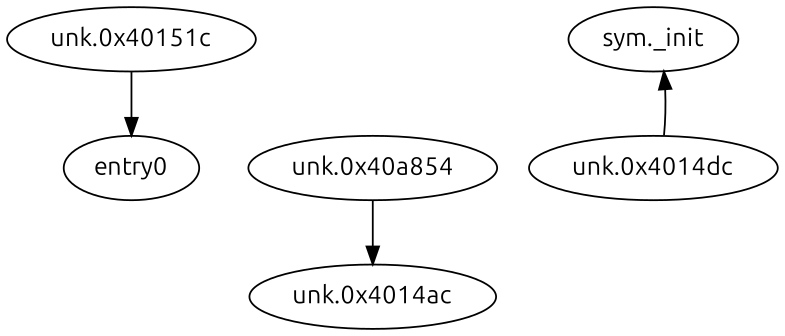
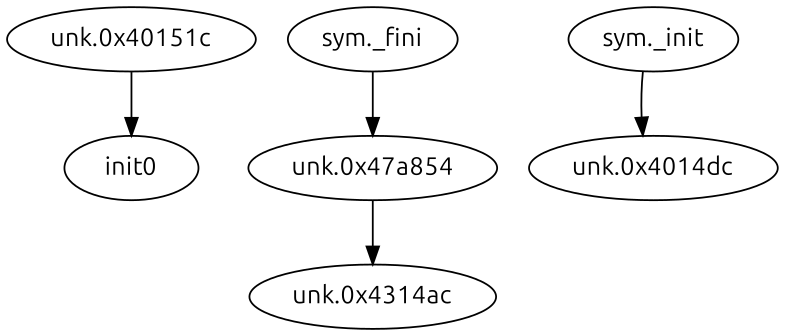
node "sym._fini": added
edge "unk.0x4014dc" -> "sym._init": reversed
node "entry0": label "entry0" -> "init0"
node "unk.0x40a854": label "unk.0x40a854" -> "unk.0x47a854"
node "unk.0x4014ac": label "unk.0x4014ac" -> "unk.0x4314ac"
